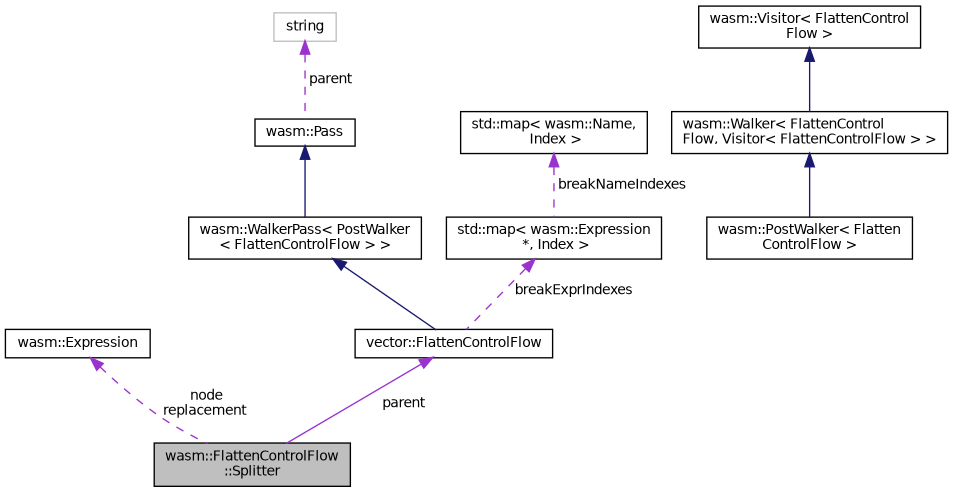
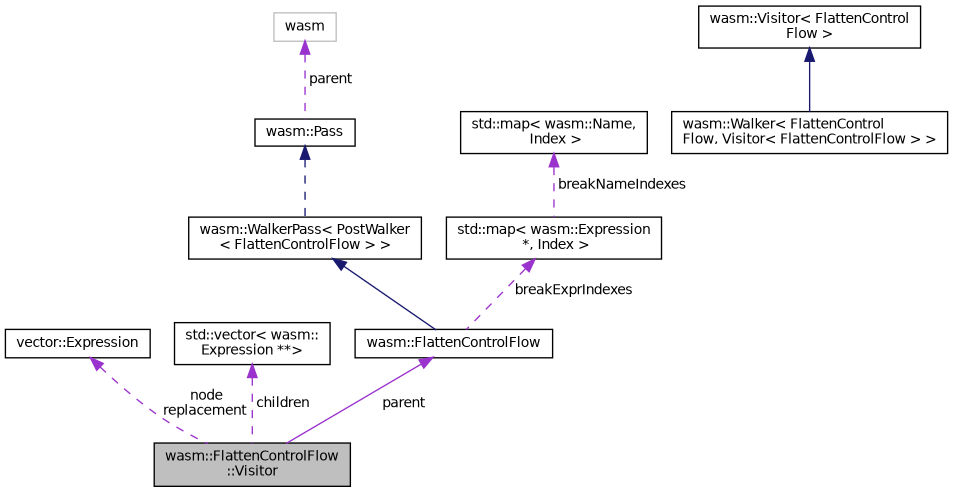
node "string": label "string" -> "wasm"
edge "wasm::WalkerPass< PostWalker < FlattenControlFlow > >" -> "wasm::Pass": style solid -> dashed
node "wasm::PostWalker< Flatten ControlFlow >": removed
node "wasm::Expression": label "wasm::Expression" -> "vector::Expression"
node "std::vector< wasm:: Expression **>": added
node "vector::FlattenControlFlow": label "vector::FlattenControlFlow" -> "wasm::FlattenControlFlow"
node "wasm::FlattenControlFlow ::Splitter": label "wasm::FlattenControlFlow ::Splitter" -> "wasm::FlattenControlFlow ::Visitor"
